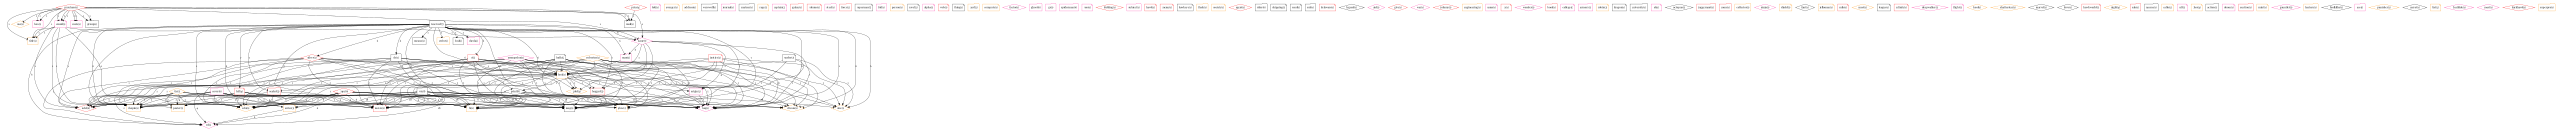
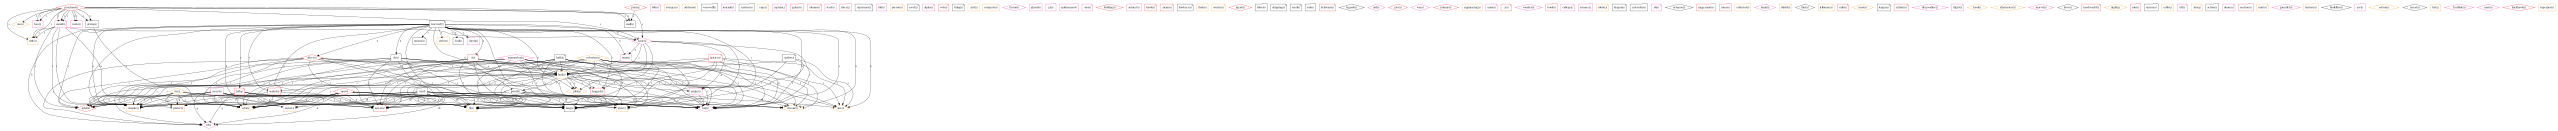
node "marvel(1)": color black -> deeppink
node "punisher(3)": label "punisher(3)" -> "action(3)"
edge "reserved(7)" -> "edu(6)": now "group(1)" -> "edu(6)"
edge "series(3)" -> "rd(1)": now "left(4)" -> "rd(1)"
